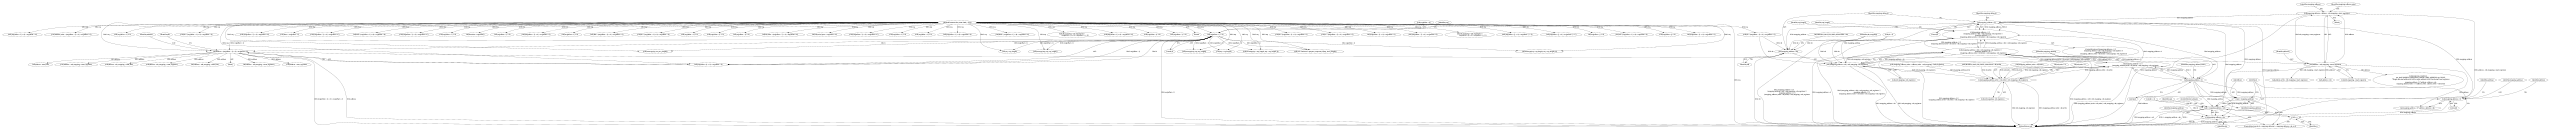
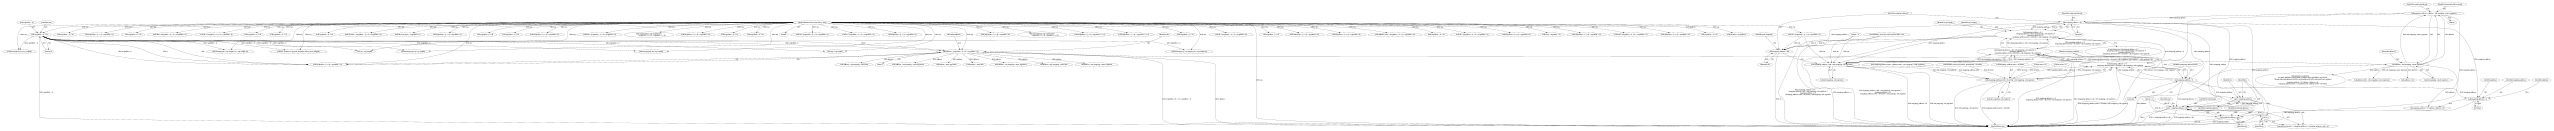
edge "(MethodParameterIn,const uint8_t *req)" -> "(Call,req[offset + 7] << 8)": label "DDG: req" -> "DDG: address"
edge "(Identifier,mb_mapping)" -> "(Call,(mapping_address + nb) > mb_mapping->nb_registers)": now "(Call,MODBUS_MAX_WR_READ_REGISTERS < nb)" -> "(Call,(mapping_address + nb) > mb_mapping->nb_registers)"
